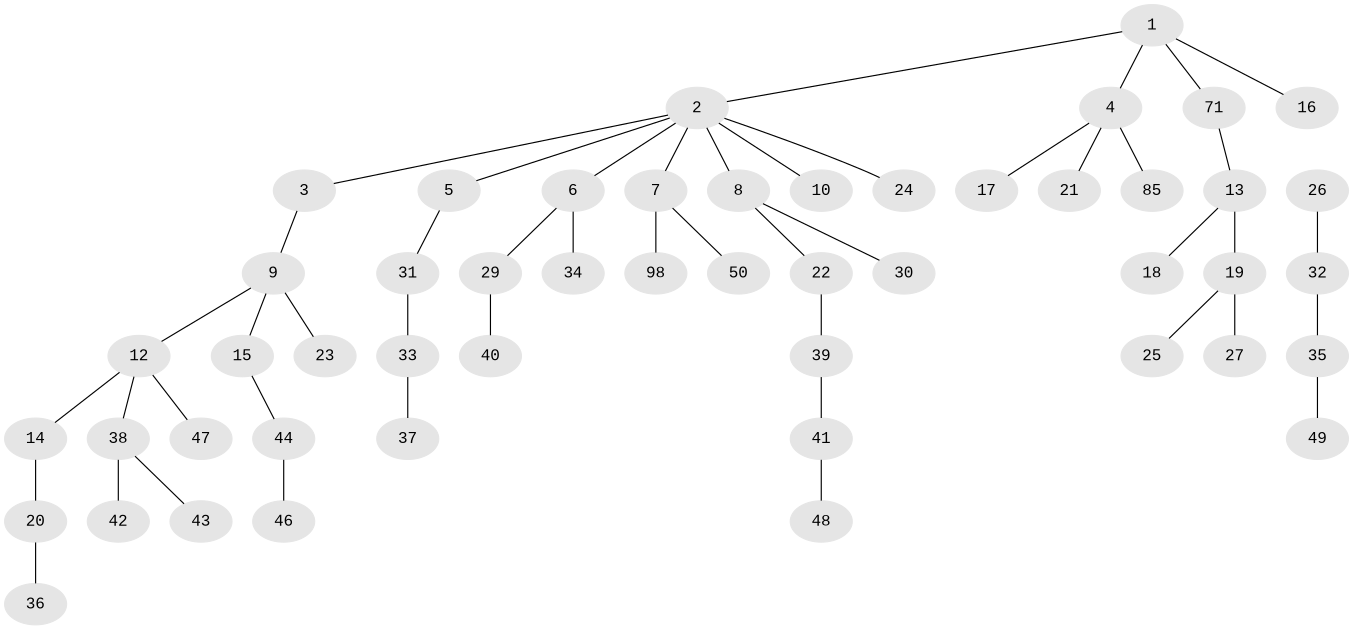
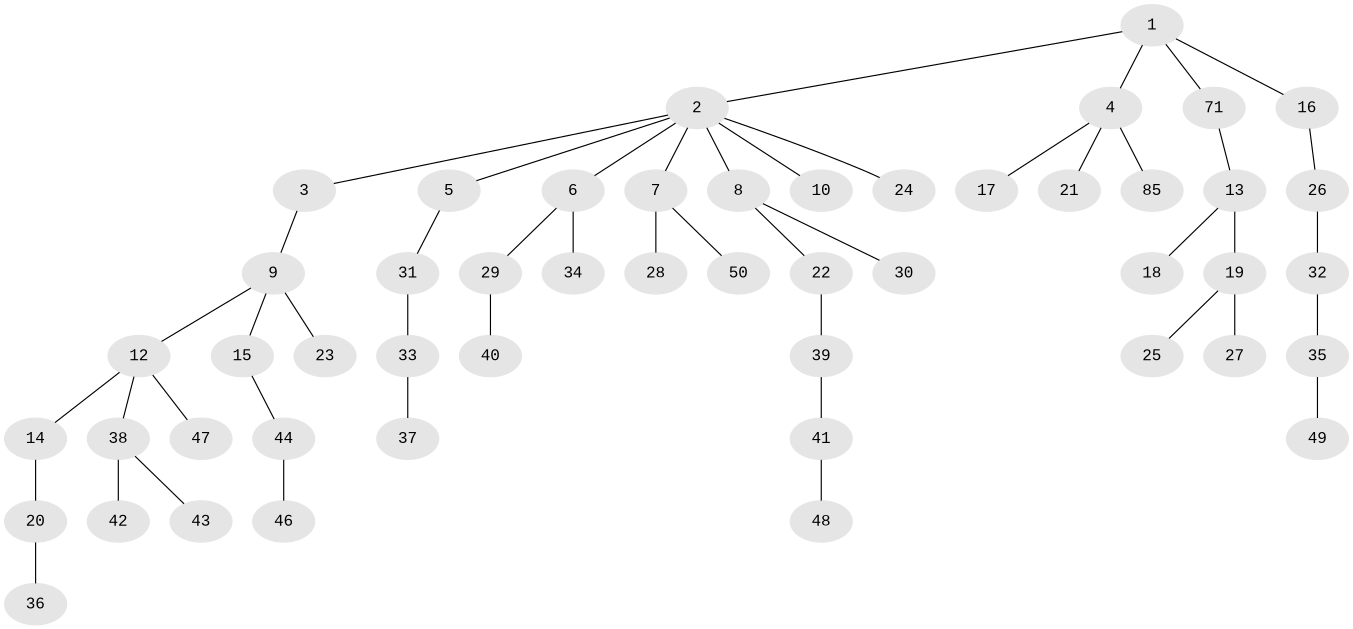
edge "16" -- "26": added
node "98": label "98" -> "28"
